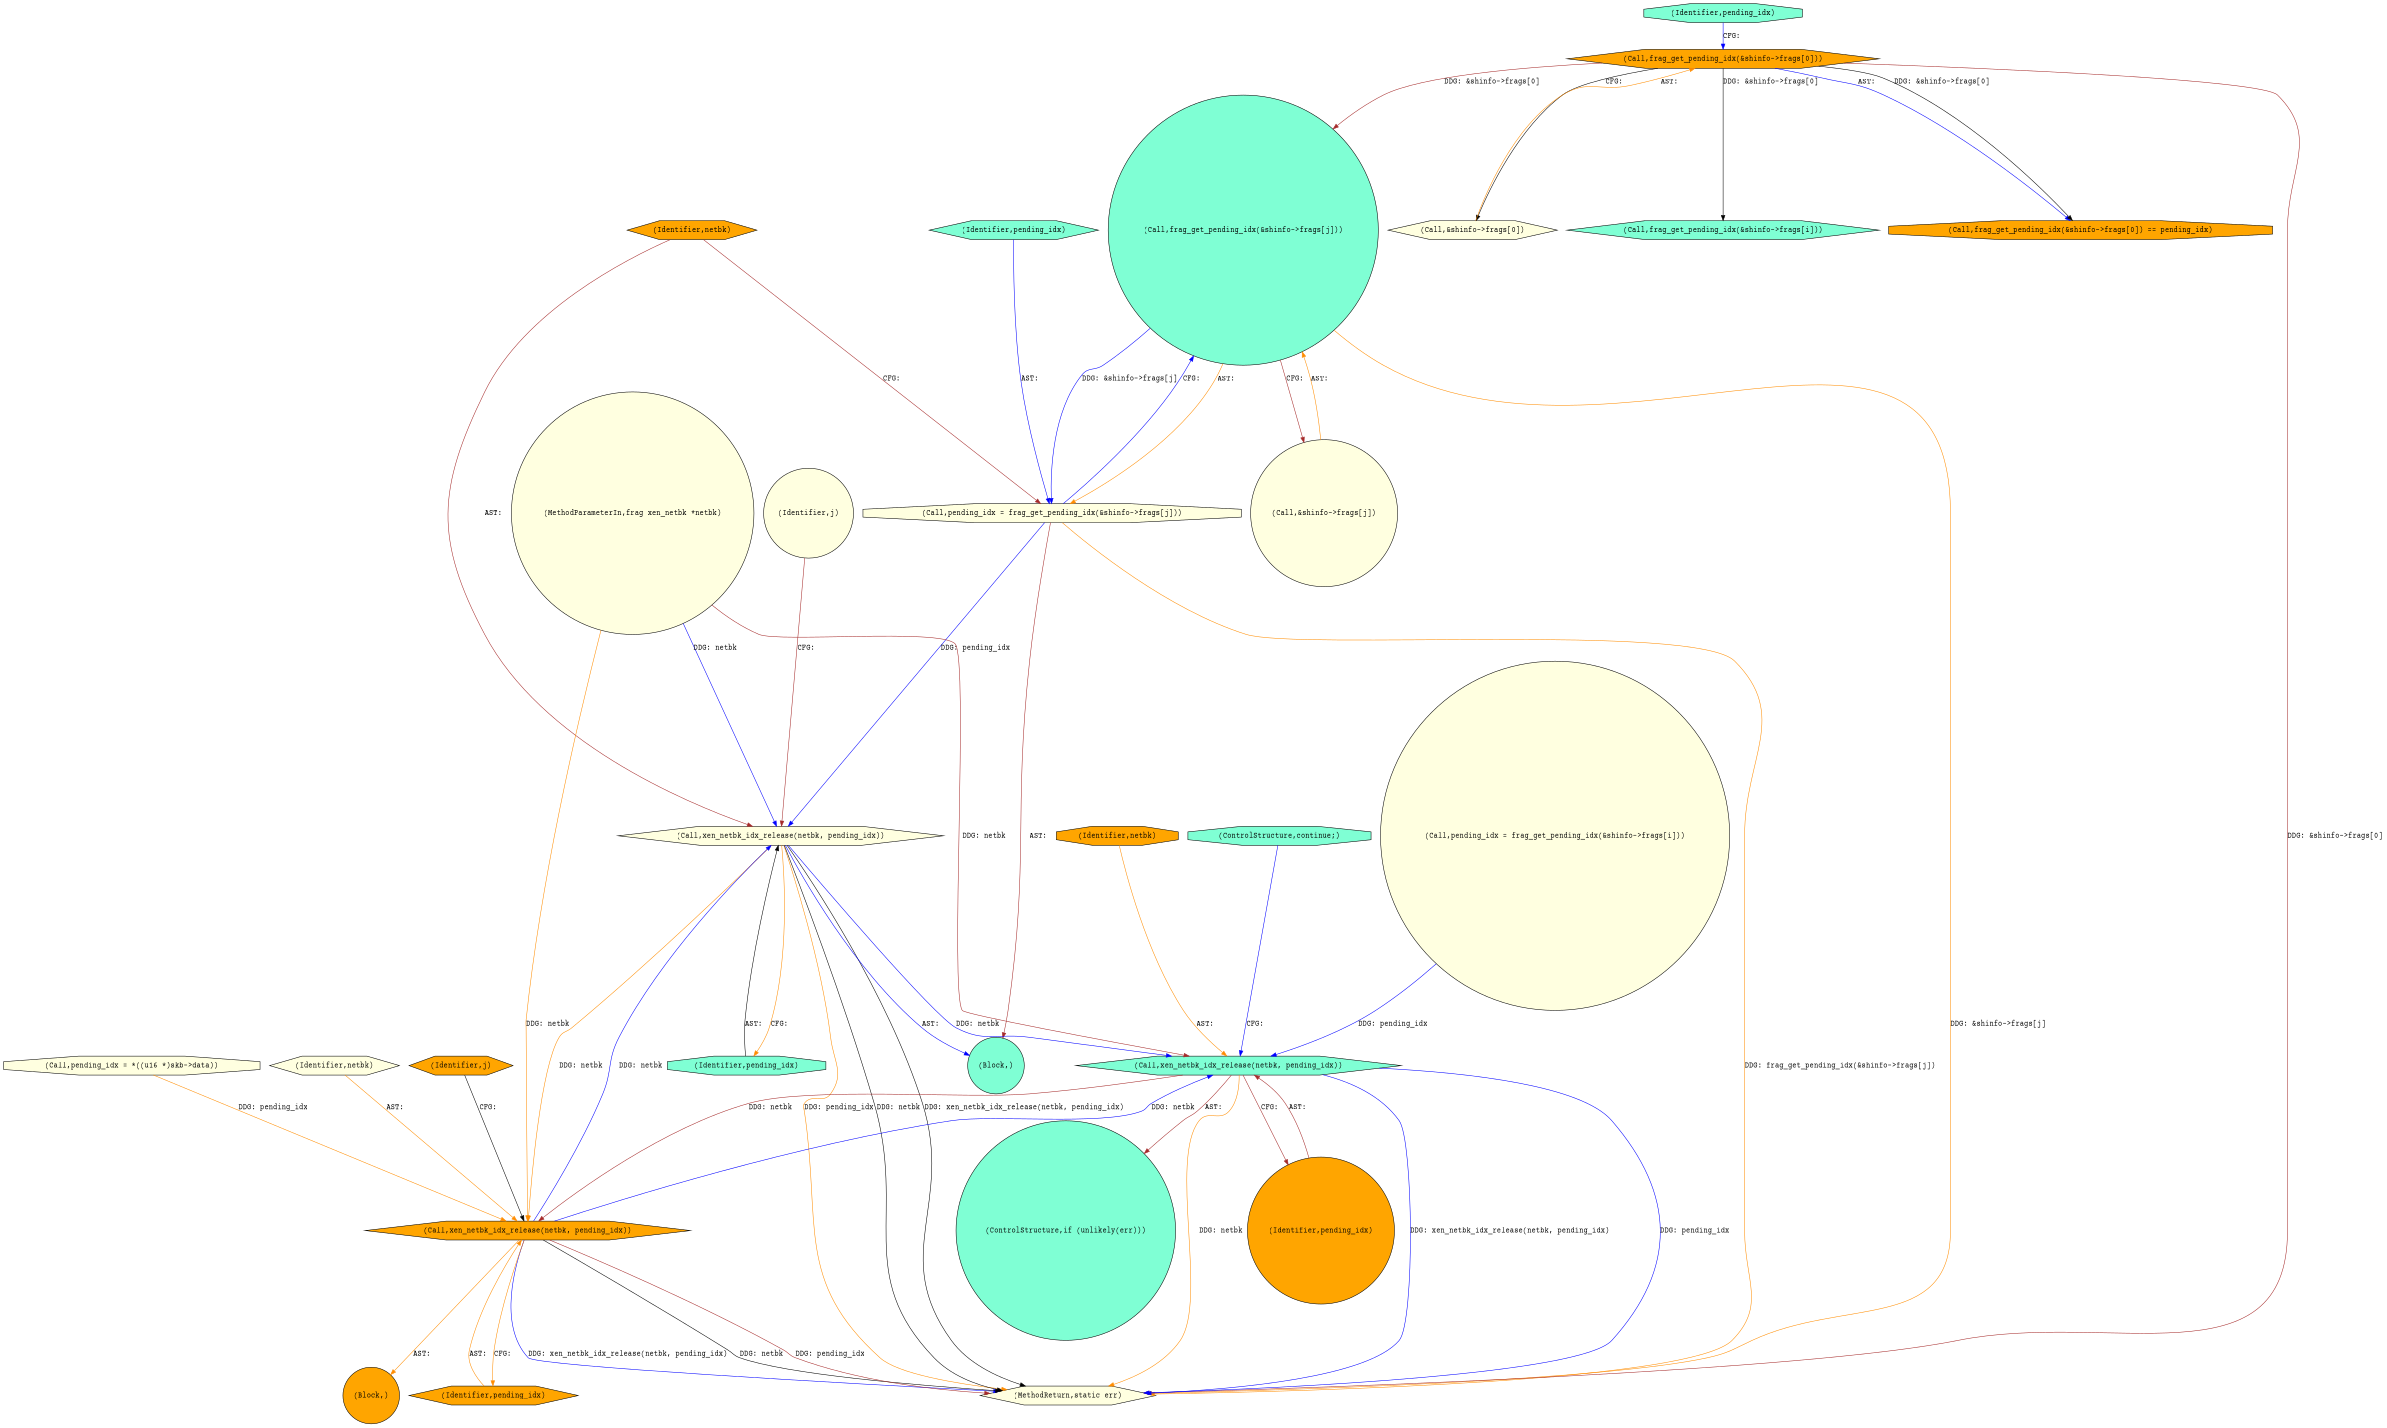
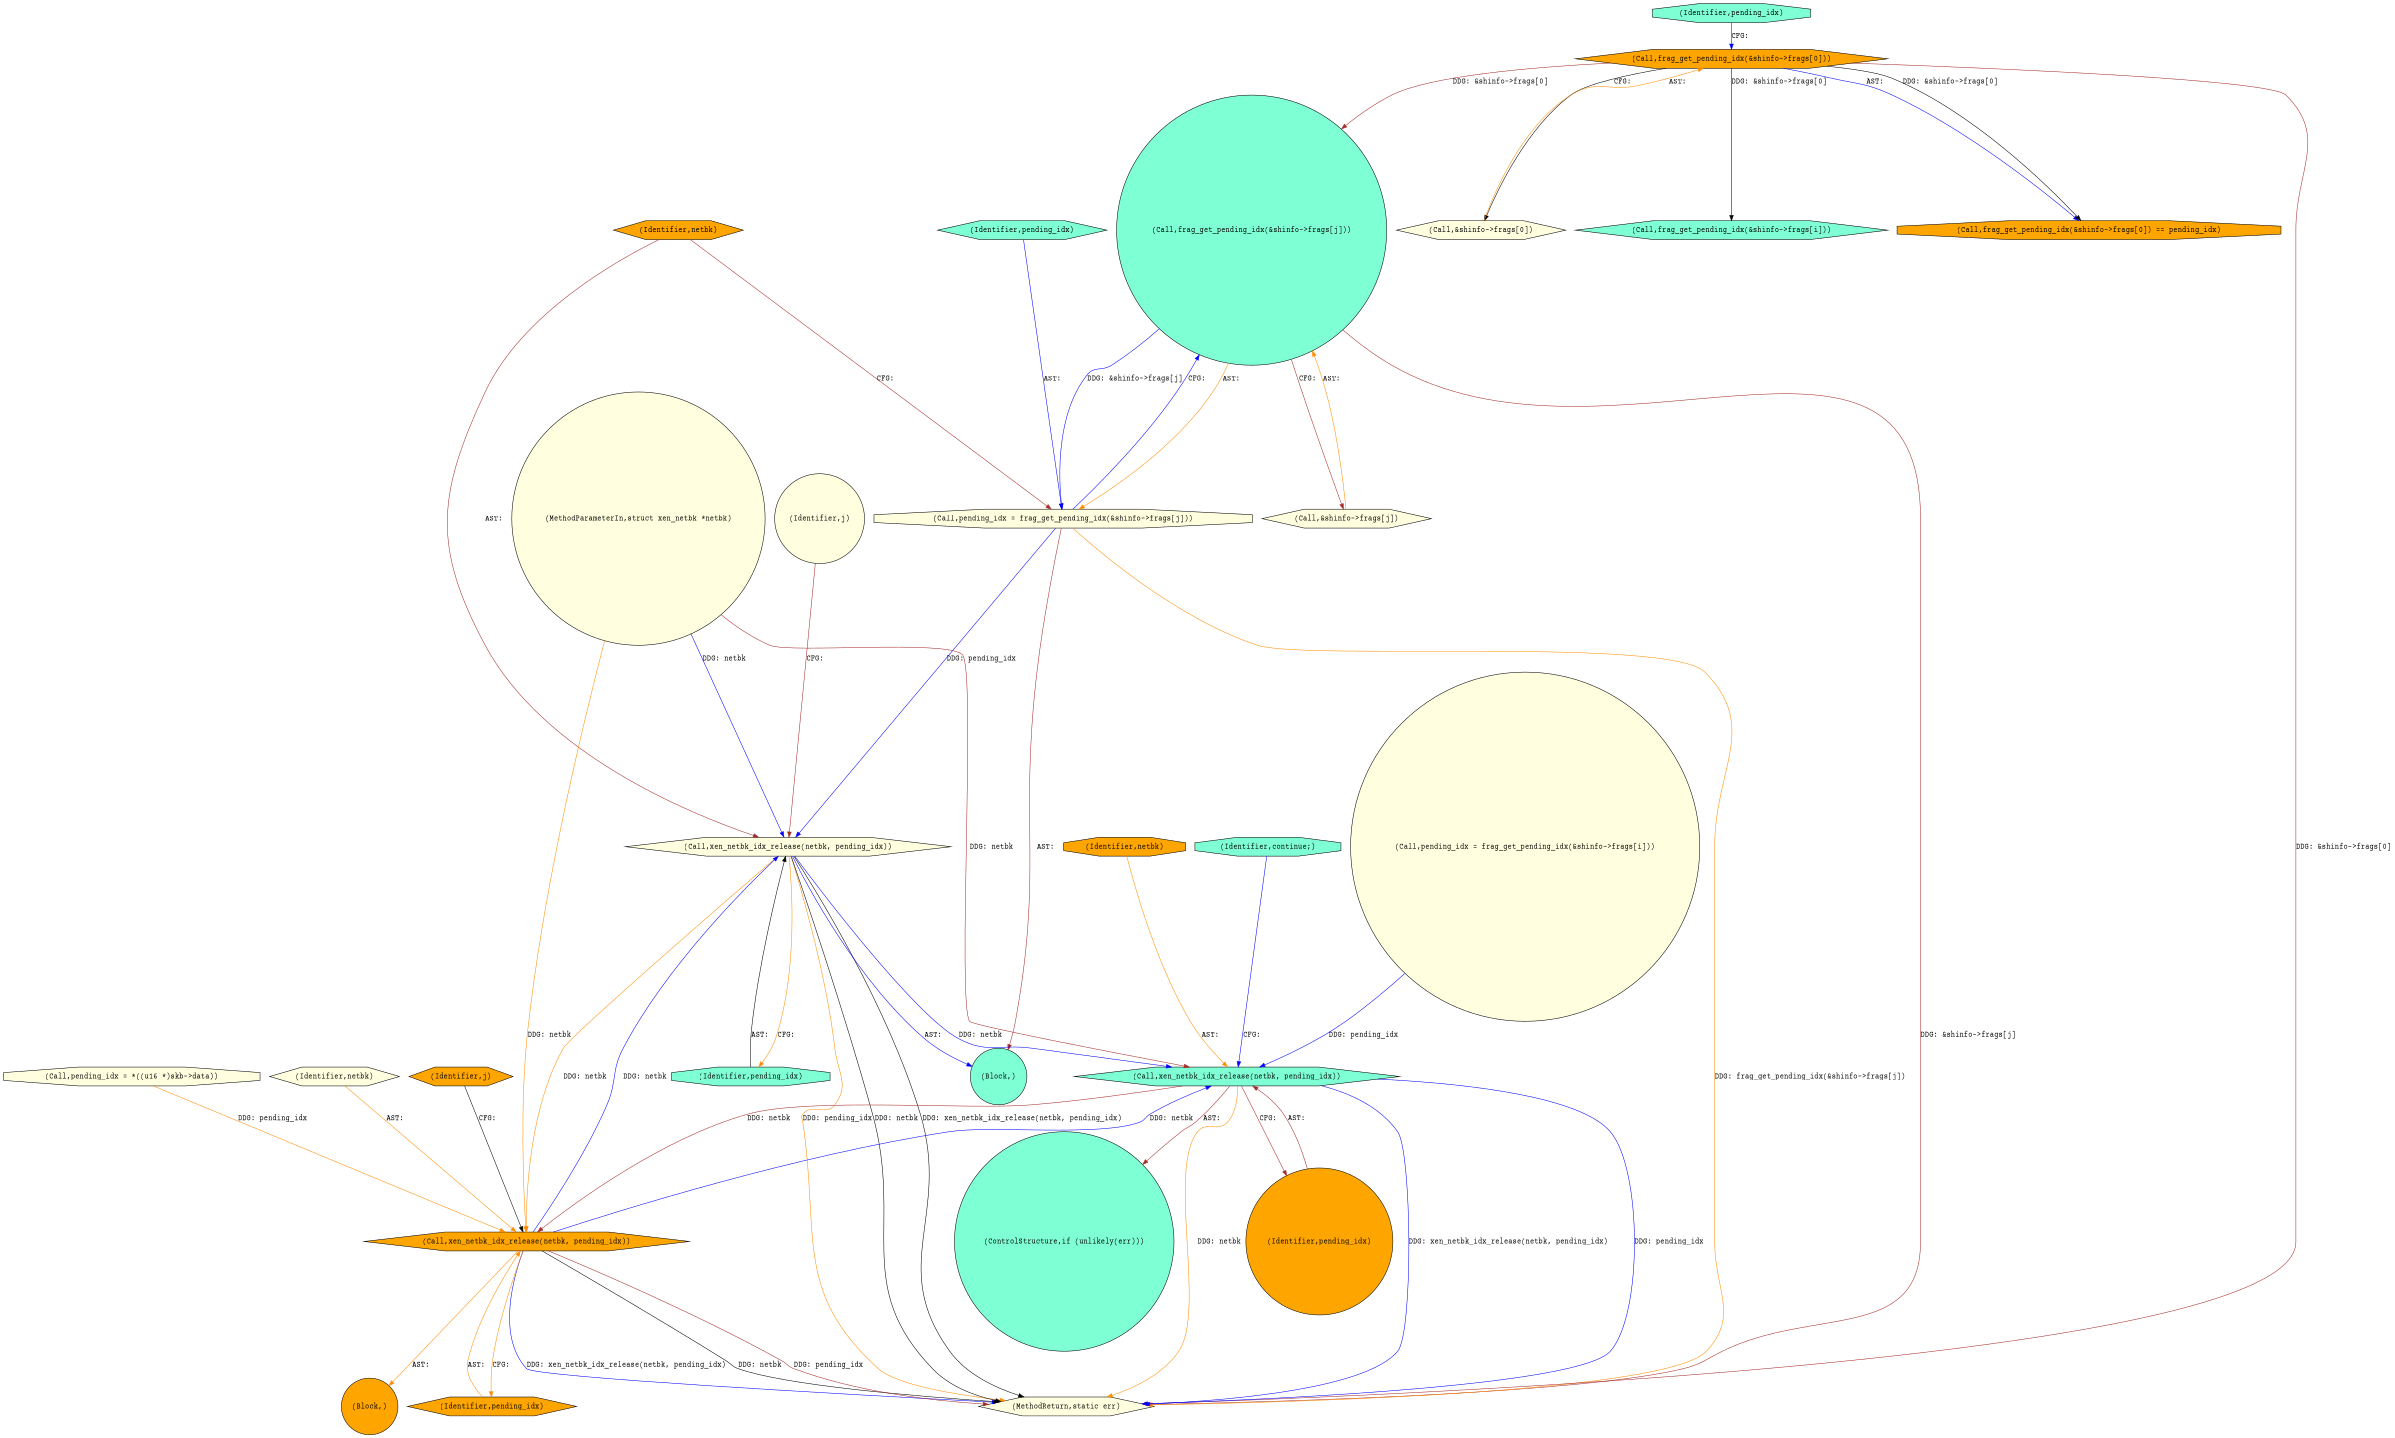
node "(MethodParameterIn,frag xen_netbk *netbk)": label "(MethodParameterIn,frag xen_netbk *netbk)" -> "(MethodParameterIn,struct xen_netbk *netbk)"
node "(Call,&shinfo->frags[j])": shape circle -> hexagon
node "(ControlStructure,continue;)": label "(ControlStructure,continue;)" -> "(Identifier,continue;)"
edge "(Call,frag_get_pending_idx(&shinfo->frags[j]))" -> "(MethodReturn,static err)": color darkorange -> brown
